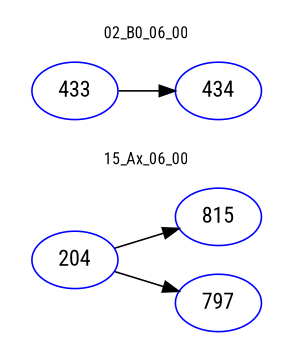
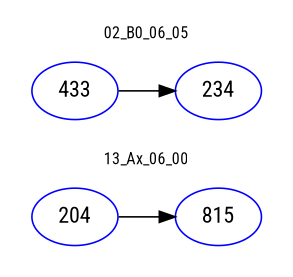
cluster "02_B0_06_00": label "02_B0_06_00" -> "02_B0_06_05"
node "434": label "434" -> "234"
cluster "15_Ax_06_00": label "15_Ax_06_00" -> "13_Ax_06_00"
node "797": removed
